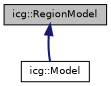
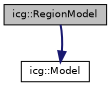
edge "icg::Model" -> "icg::RegionModel": reversed
